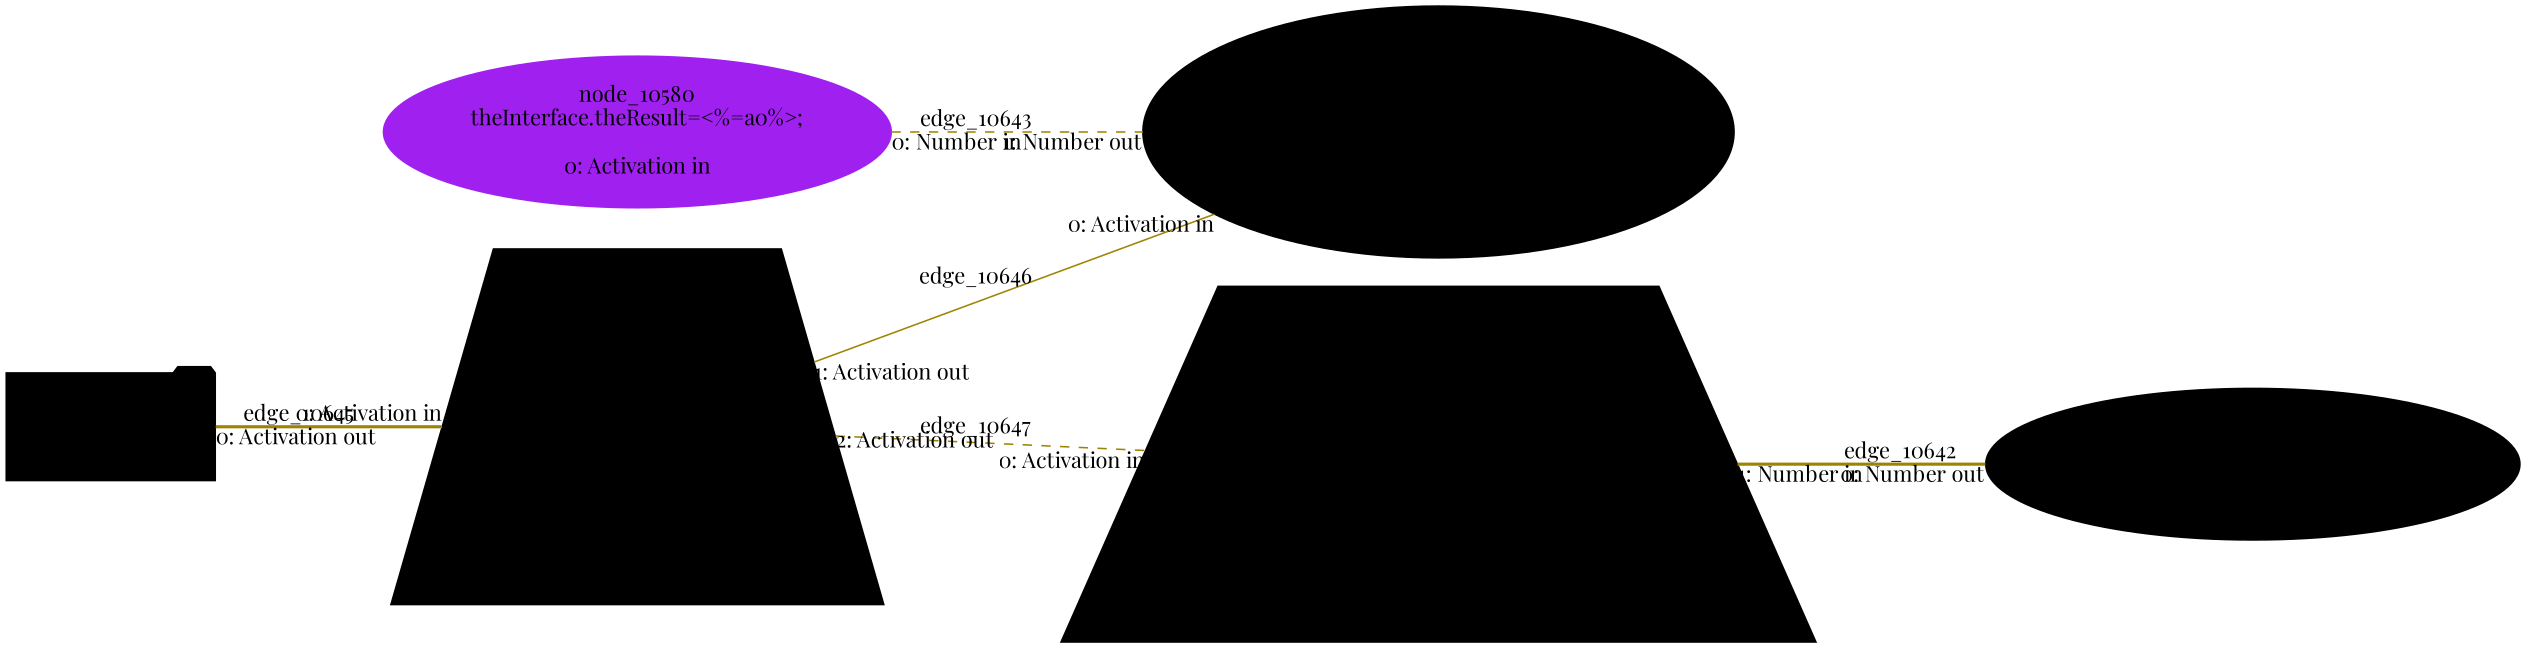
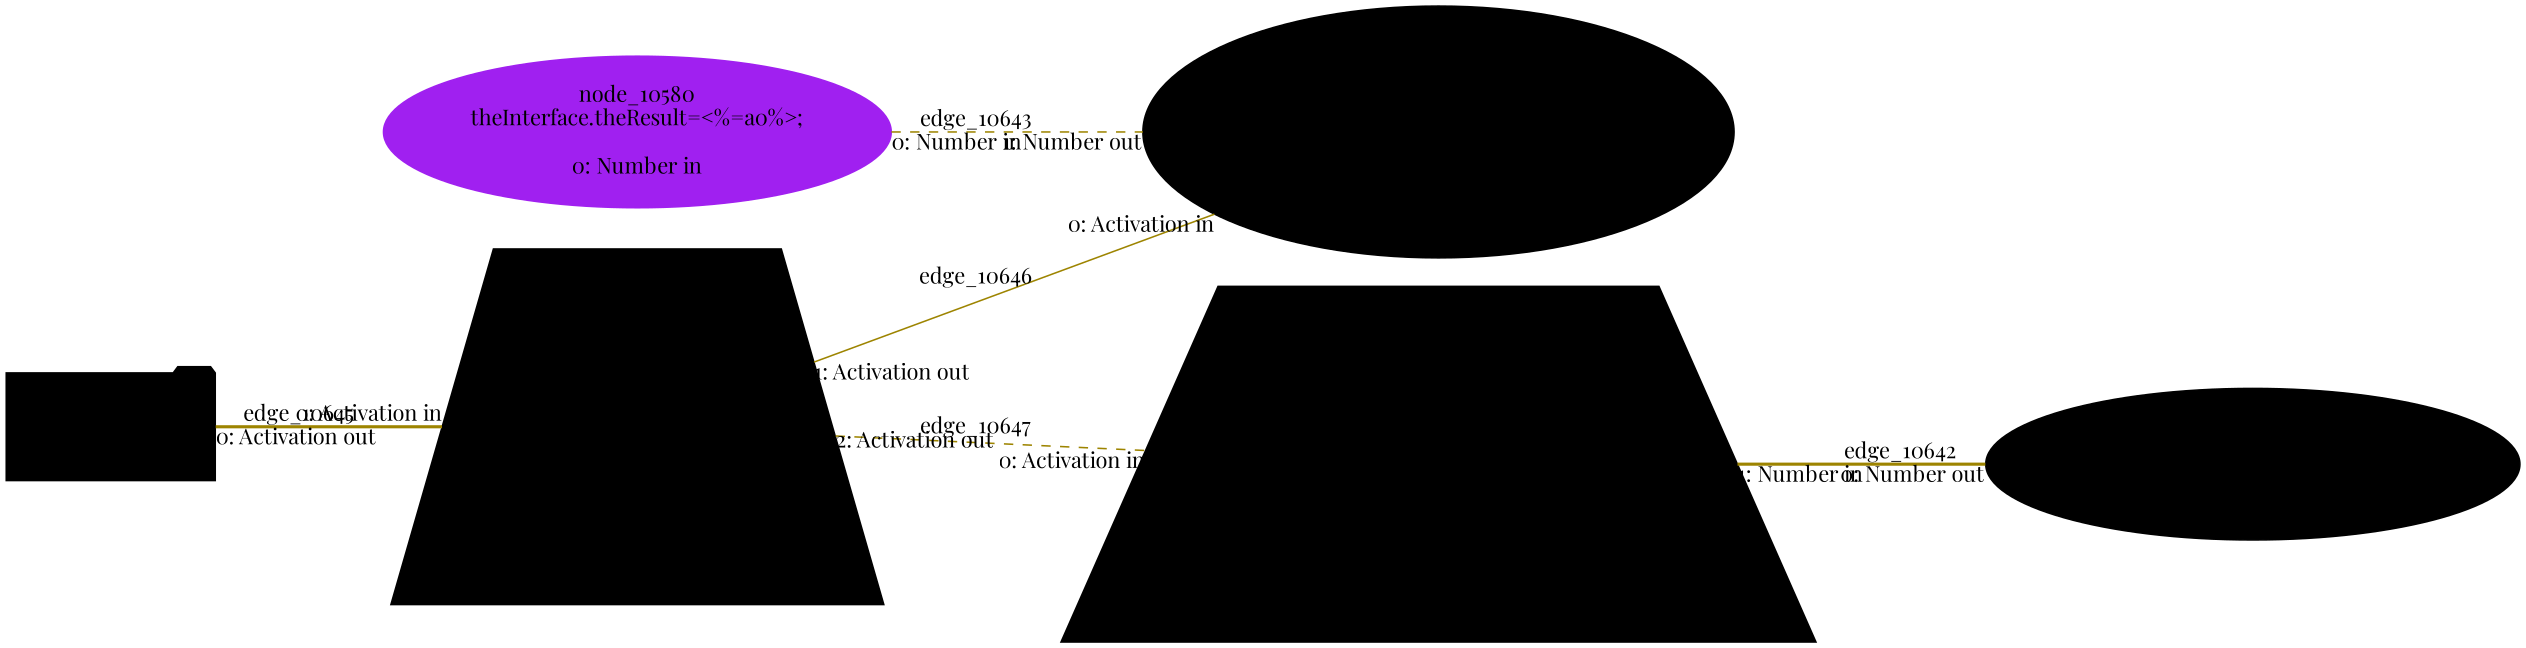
node "node_10580 theInterface.theResult=<%=a0%>; 0: Activation in": label "node_10580 theInterface.theResult=<%=a0%>; 0: Activation in" -> "node_10580 theInterface.theResult=<%=a0%>; 0: Number in"
